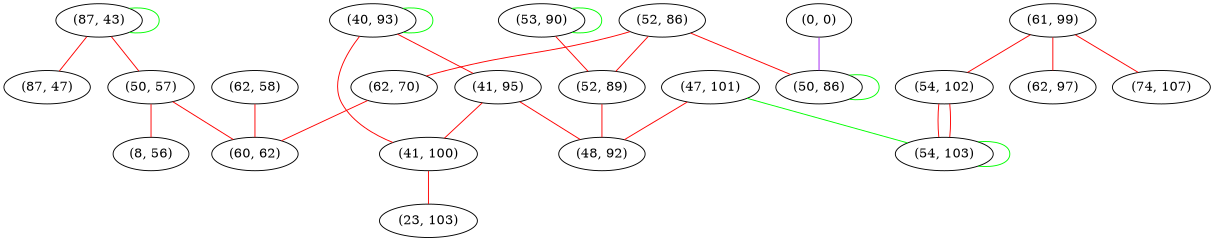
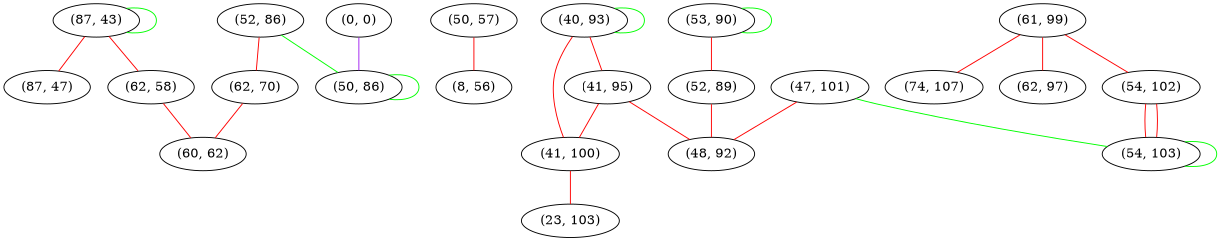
edge "(87, 43)" -- "(50, 57)": now "(87, 43)" -- "(62, 58)"
edge "(52, 86)" -- "(52, 89)": removed
edge "(52, 86)" -- "(50, 86)": color red -> green
edge "(50, 57)" -- "(60, 62)": removed
